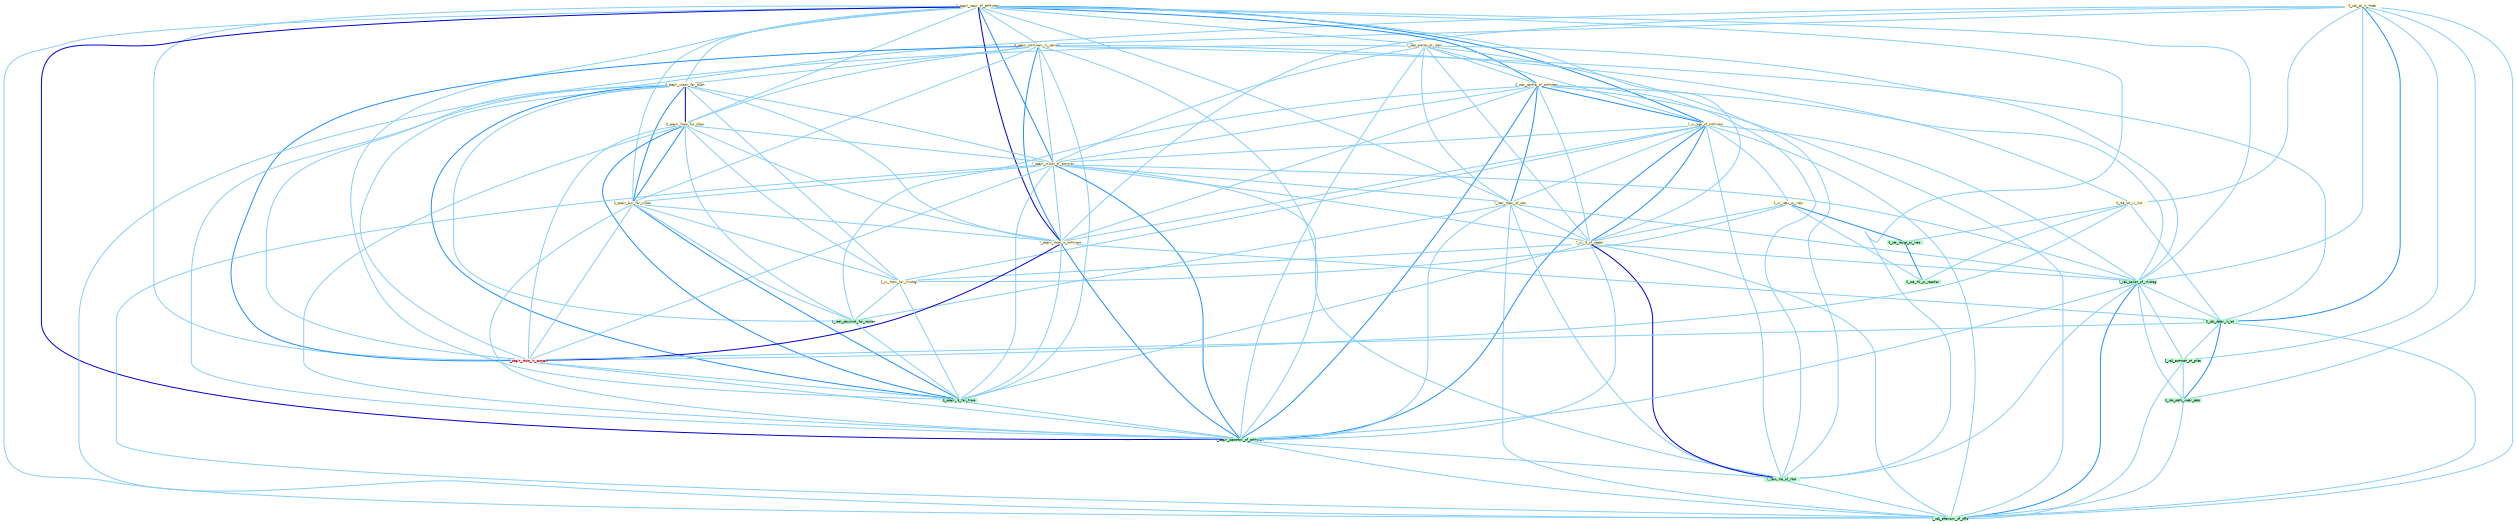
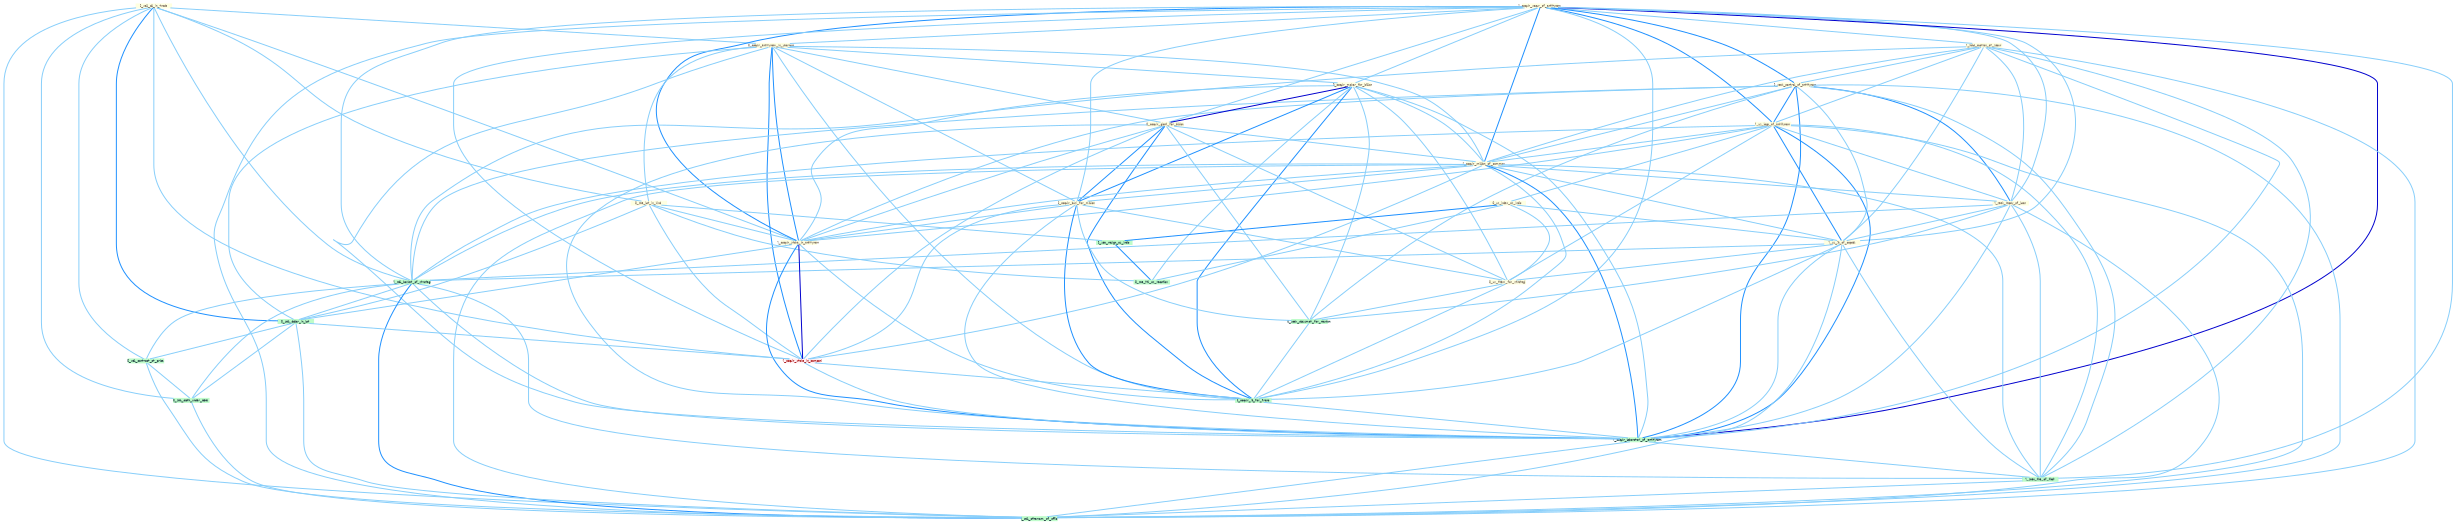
node "0_acquir_franc_for_billion": label "0_acquir_franc_for_billion" -> "0_acquir_giant_for_billion"
edge "1_acquir_secur_of_entitynam" -- "1_acquir_stake_in_entitynam": color #0000cd -> #1e90ff
edge "0_acquir_maker_for_billion" -- "1_acquir_stake_in_compani": now "0_acquir_maker_for_billion" -- "0_see_thi_as_reaction"
edge "0_see_lot_in_kind" -- "1_acquir_stake_in_entitynam": added
edge "0_sell_dollar_in_lot" -- "0_sell_cloth_under_label": color #1e90ff -> #87cefa
edge "1_us_%_of_capabl" -- "1_seen_the_of_that": color #0000cd -> #87cefa
